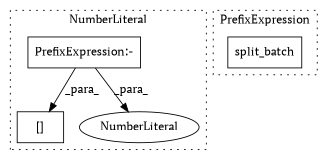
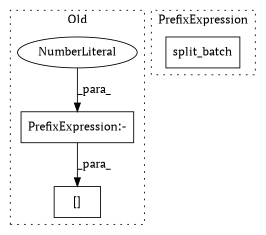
cluster "NumberLiteral": label "NumberLiteral" -> "Old"
edge "PrefixExpression:-" -> "NumberLiteral": reversed
